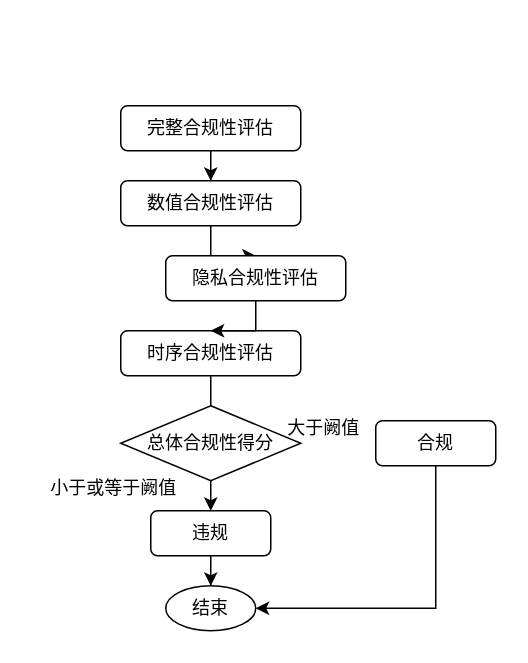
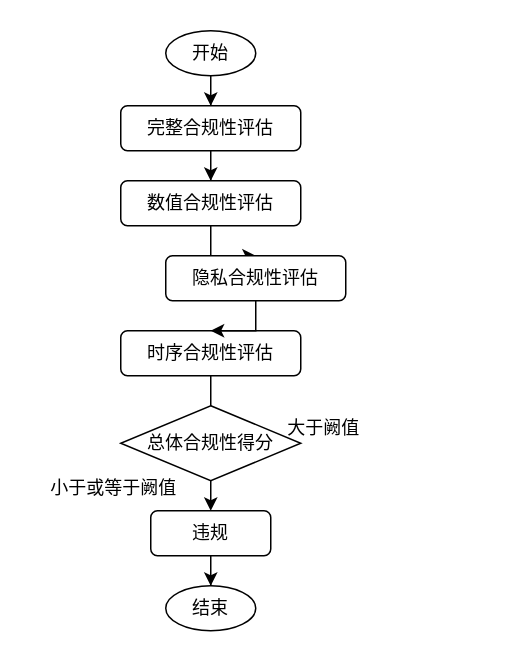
node "开始": added
edge "开始" -> "完整合规性评估": added
node "合规": removed
edge "合规" -> "结束": removed
